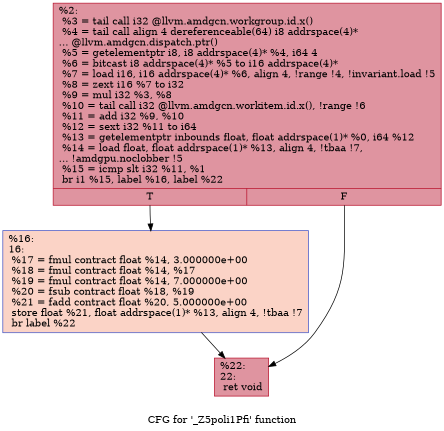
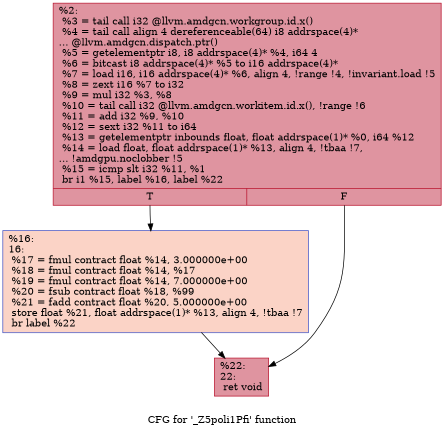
node "%16:": text "%20 = fsub contract float %18, %19" -> "%20 = fsub contract float %18, %99"
